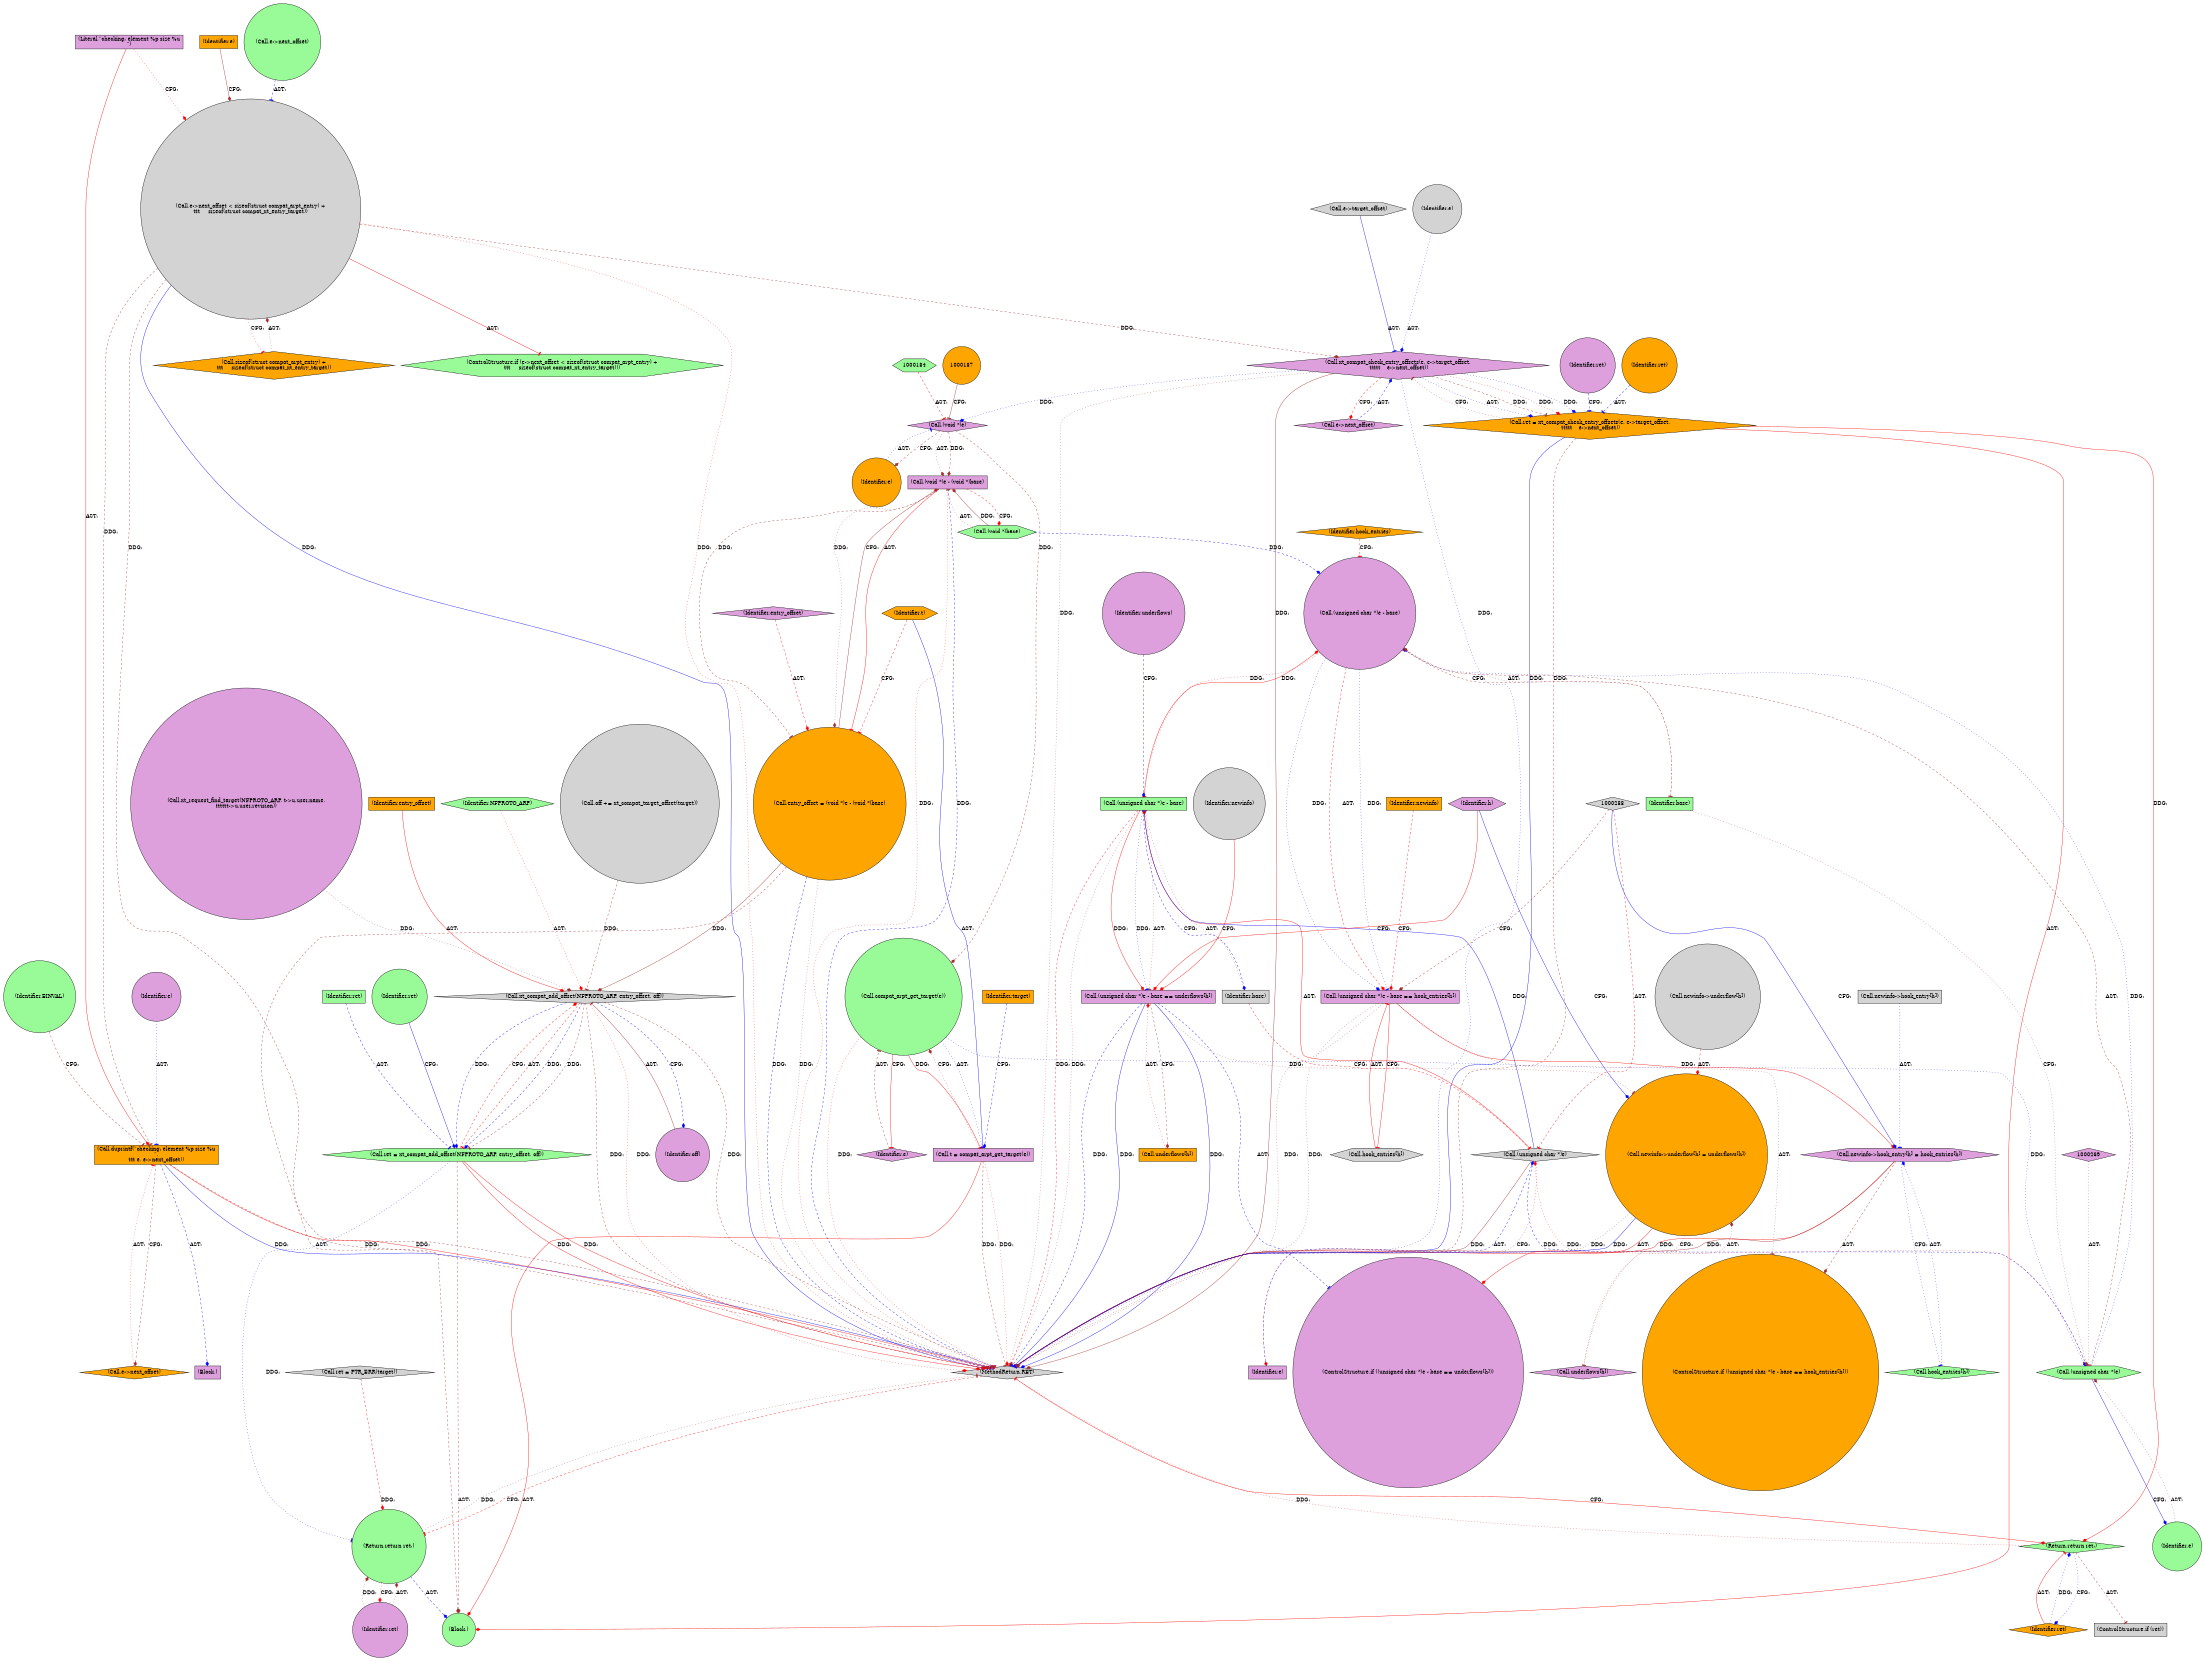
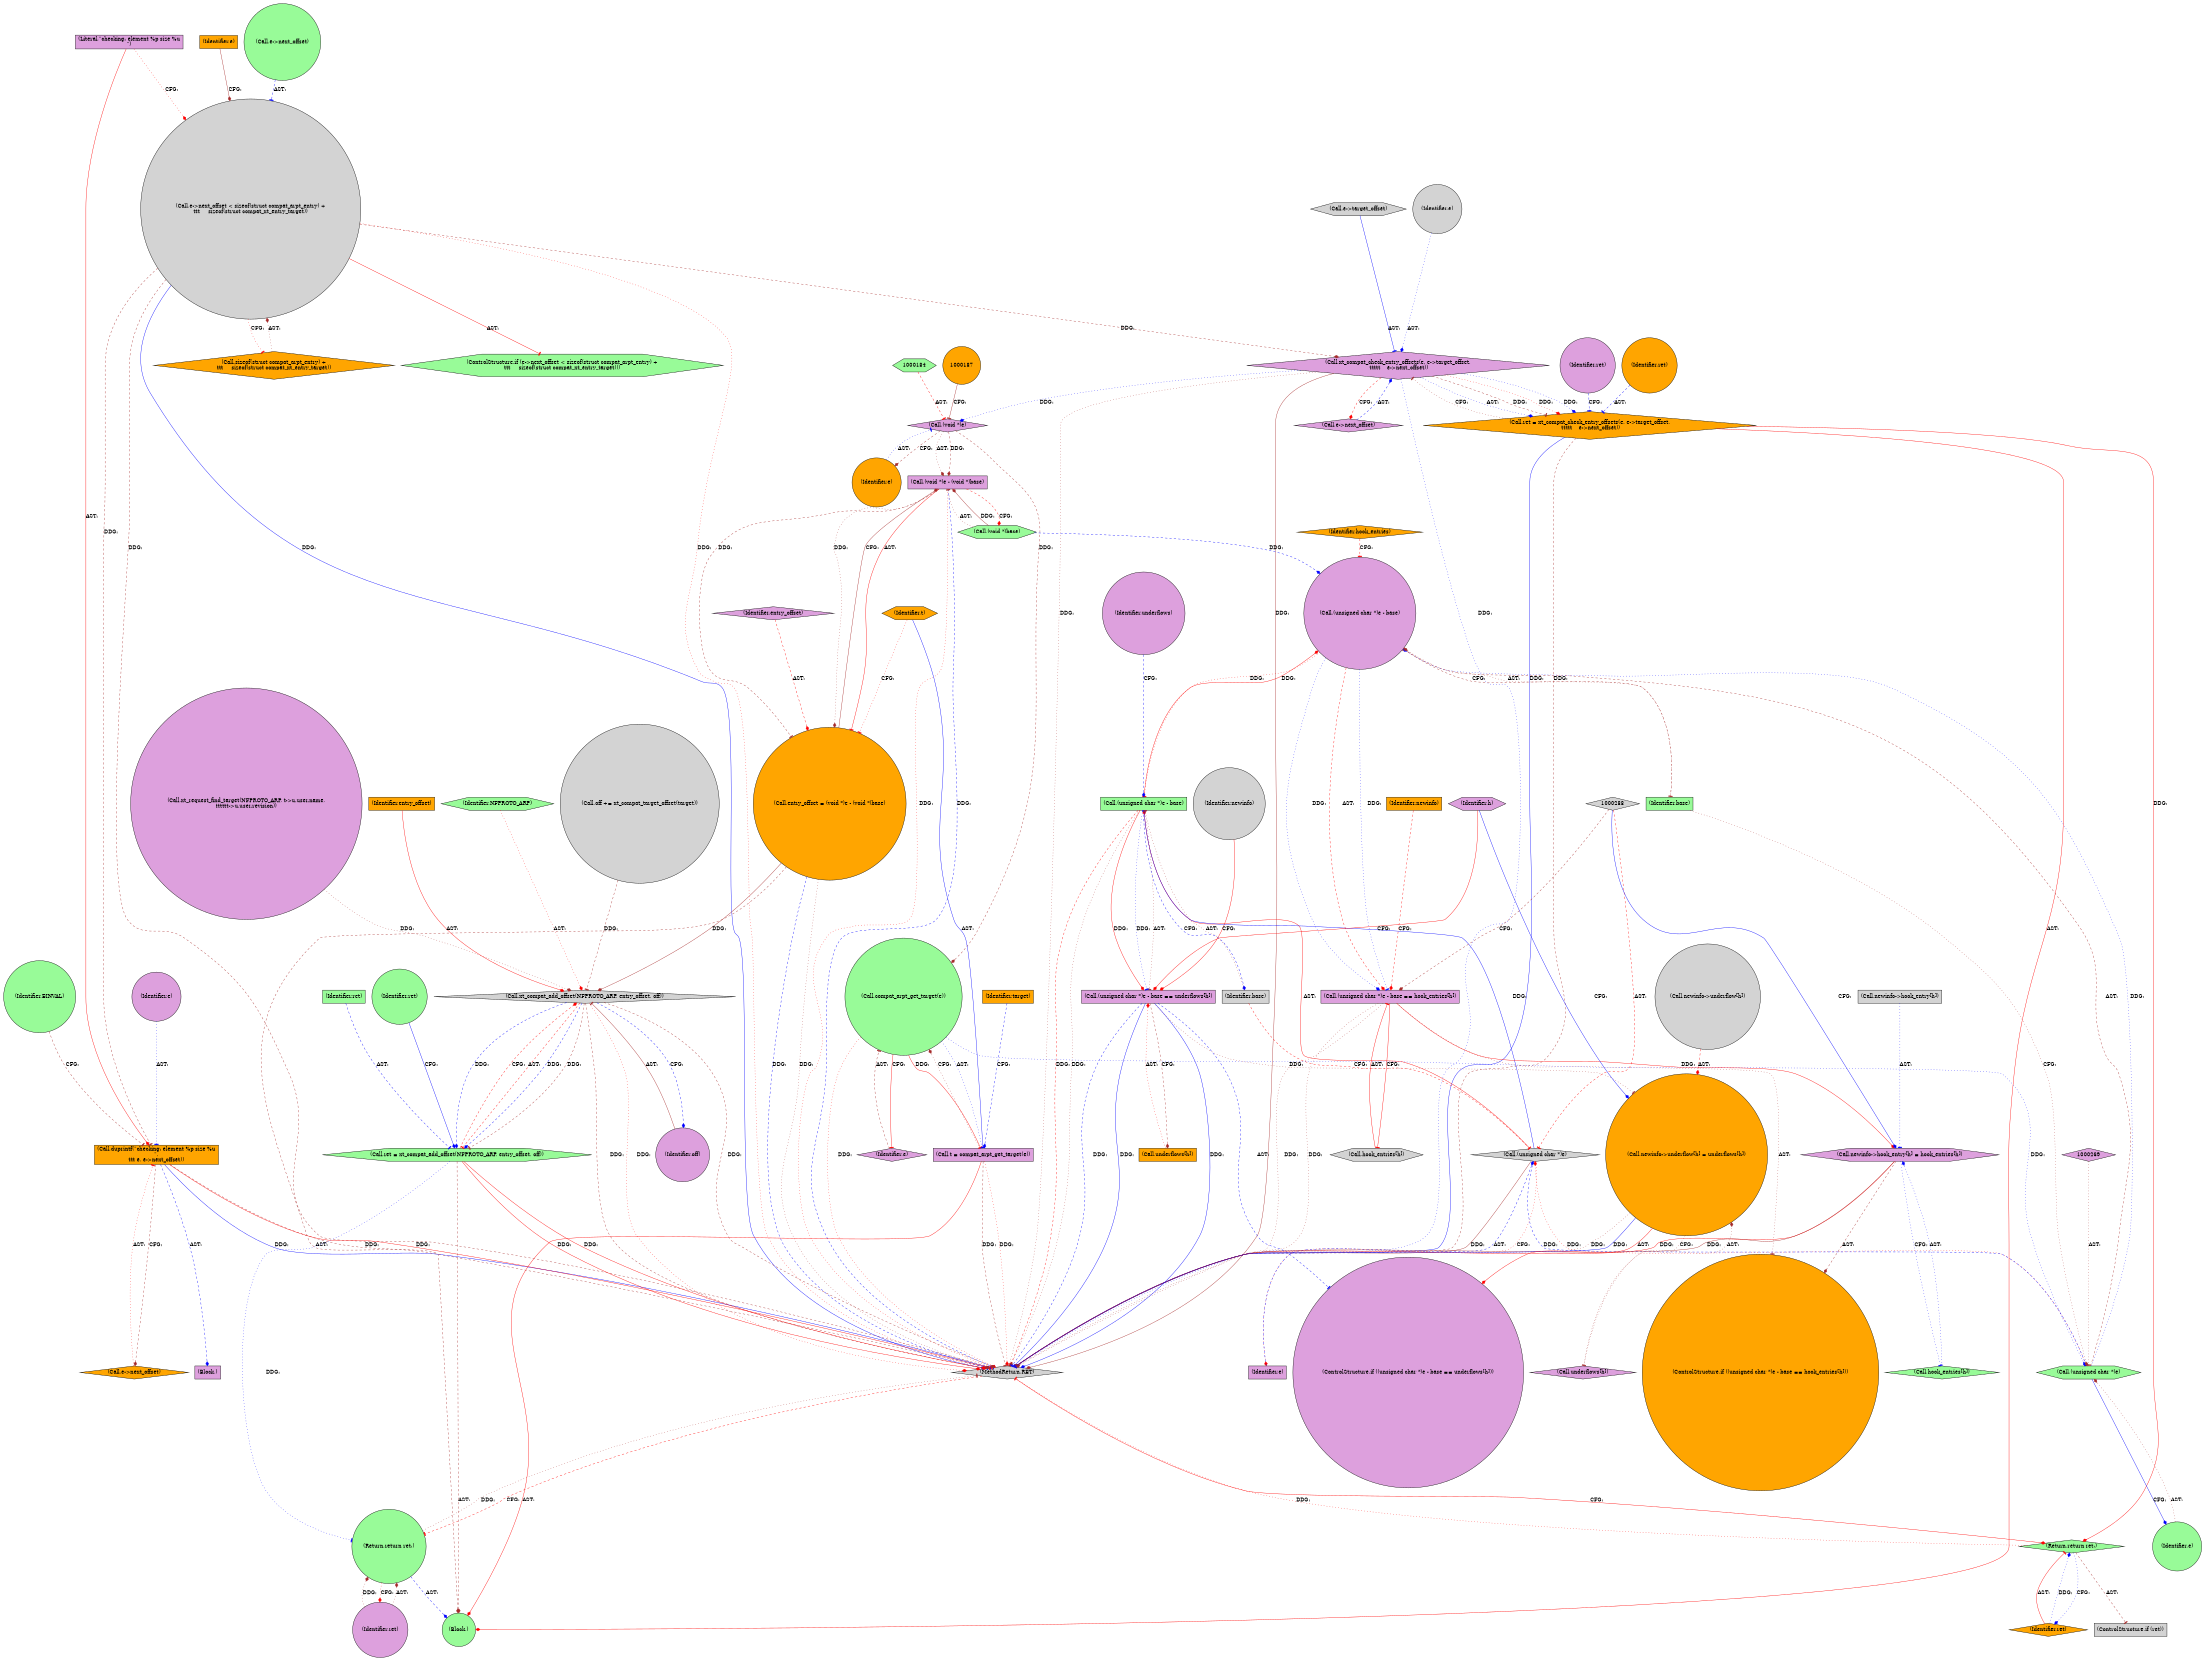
edge "(Identifier,t)" -> "(Call,entry_offset = (void *)e - (void *)base)": style dashed -> dotted
edge "(Call,compat_arpt_get_target(e))" -> "(MethodReturn,RET)": arrowhead tee -> diamond
node "(Call,ret = PTR_ERR(target))": removed
